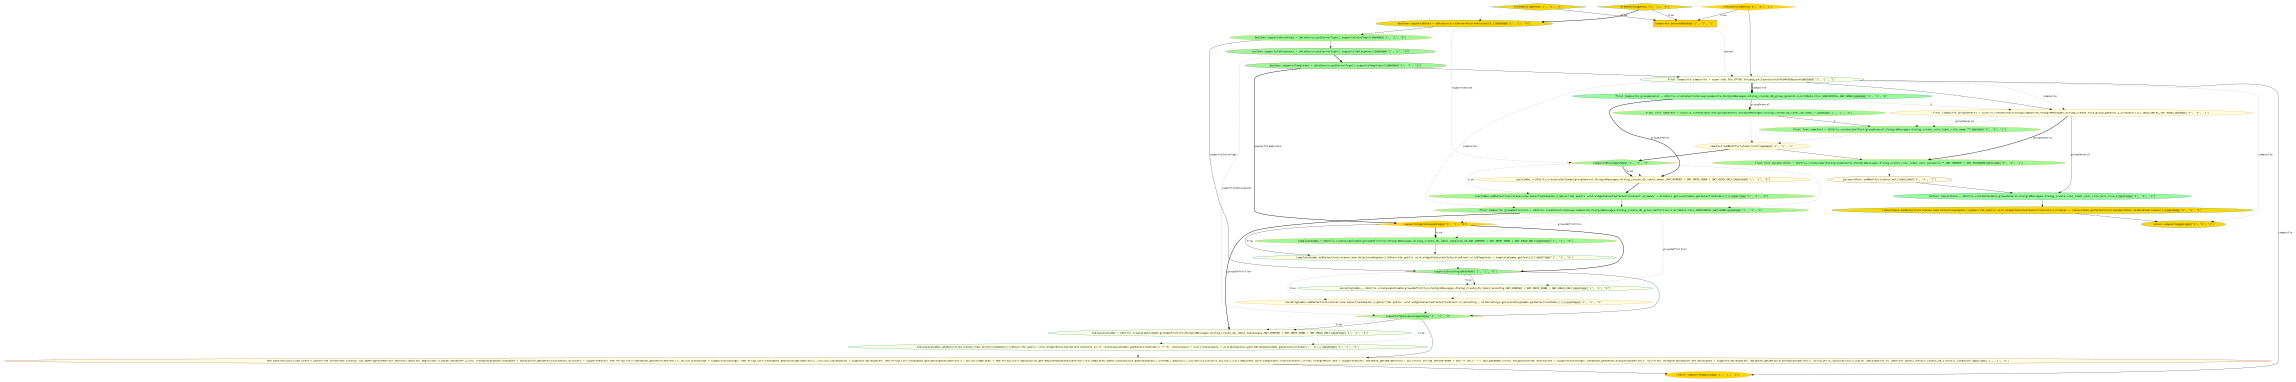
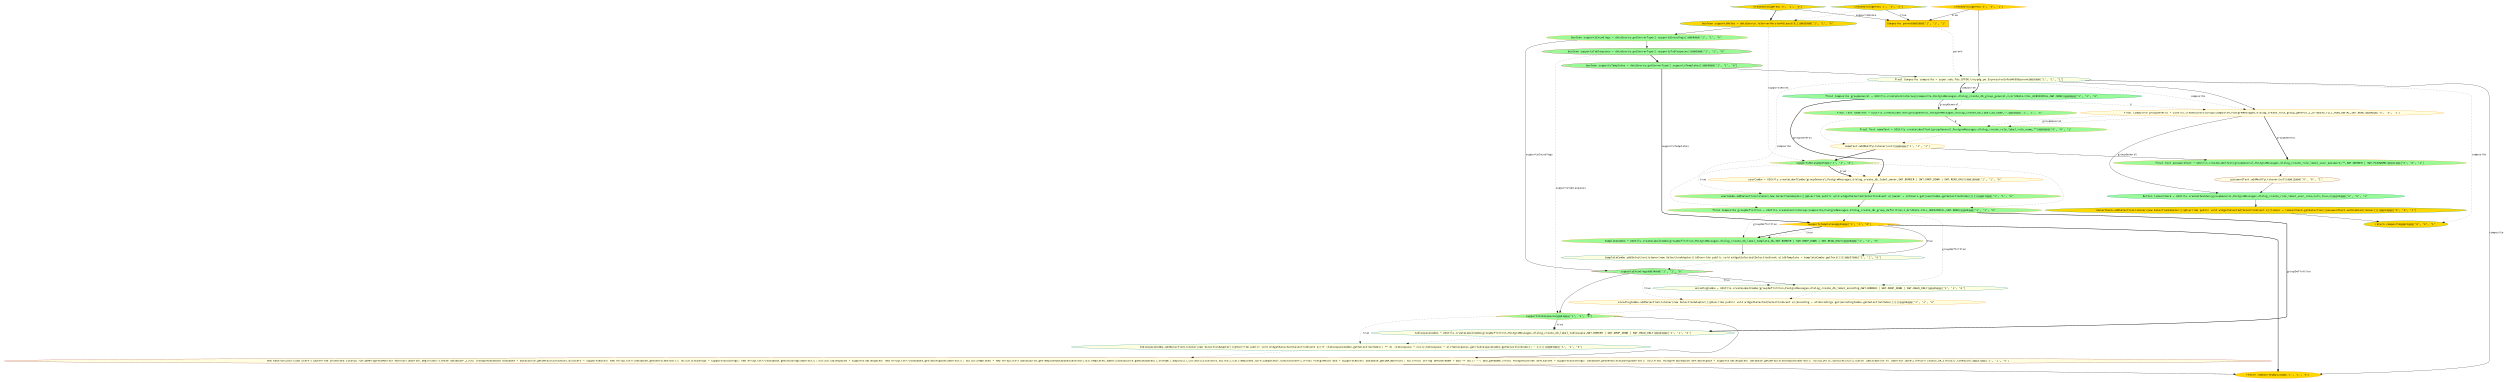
edge "createDialogArea['0', '1', '0']" -> "Composite parent@@@2@@@['1', '1', '1']": label "true" -> "supportsRoles"
edge "supportsTemplates@@@25@@@['1', '1', '0']" -> "supportsEncodings@@@34@@@['1', '1', '0']": now "supportsTemplates@@@25@@@['1', '1', '0']" -> "return composite@@@123@@@['1', '1', '0']"
